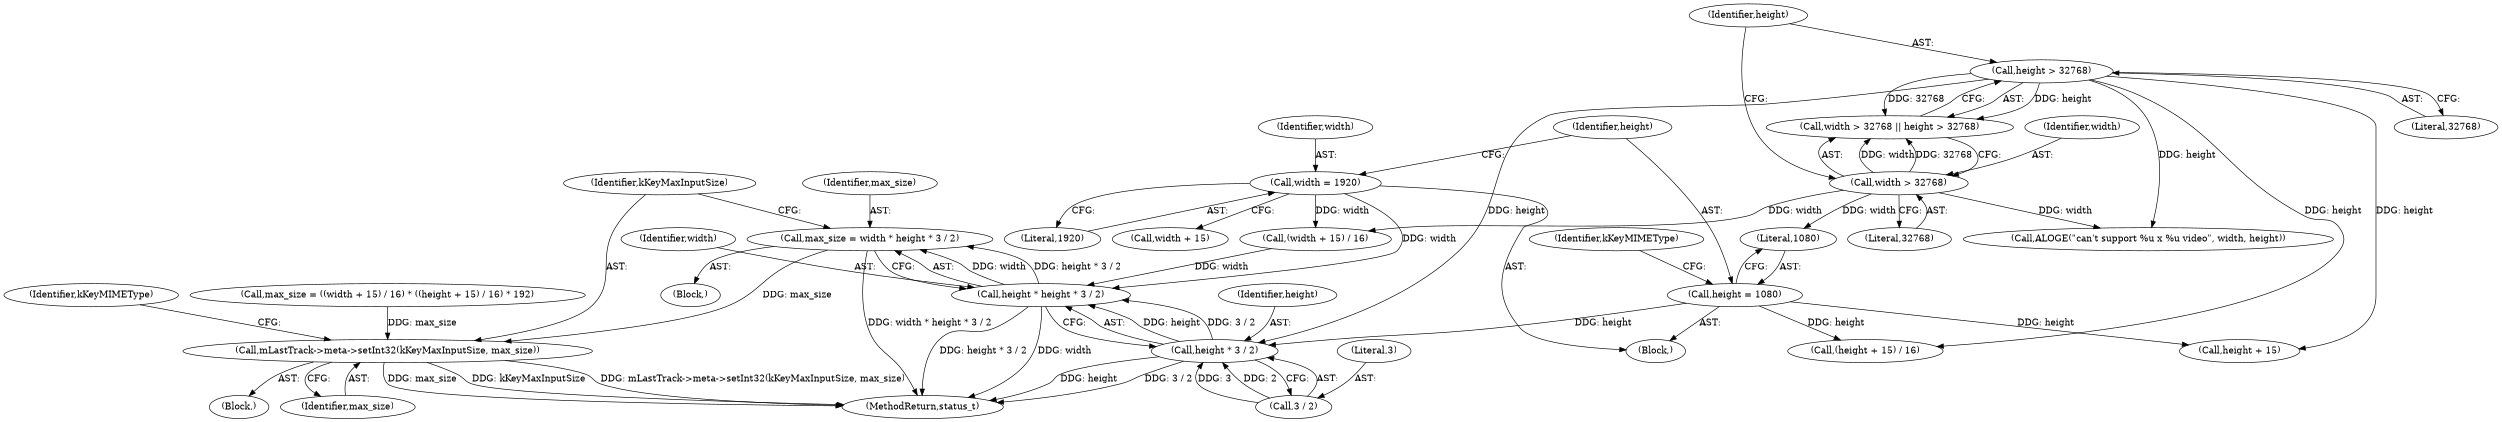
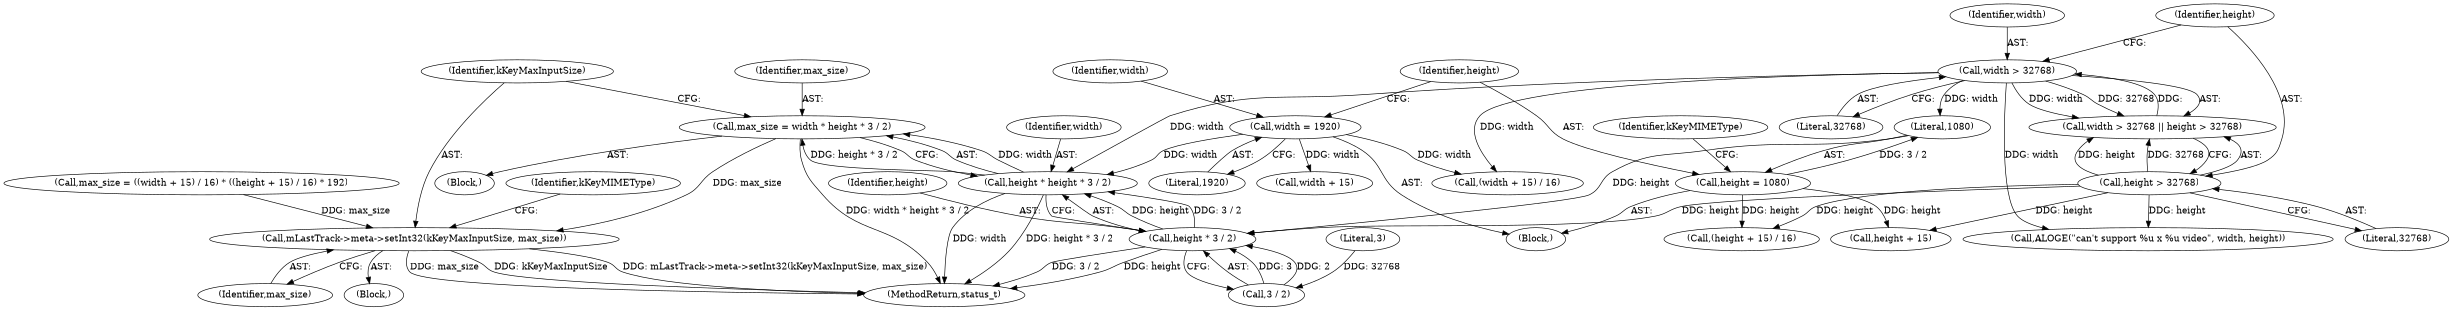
edge "(Call,width > 32768 || height > 32768)" -> "(Call,width > 32768)": label "CFG: " -> "DDG: "
edge "(Call,width = 1920)" -> "(Call,width + 15)": label "CFG: " -> "DDG: width"
edge "(Call,(width + 15) / 16)" -> "(Call,height * height * 3 / 2)": now "(Call,width > 32768)" -> "(Call,height * height * 3 / 2)"
edge "(Call,height = 1080)" -> "(Literal,1080)": label "CFG: " -> "DDG: 3 / 2"
edge "(Call,height = 1080)" -> "(Call,height * 3 / 2)": now "(Literal,1080)" -> "(Call,height * 3 / 2)"
edge "(Literal,3)" -> "(Call,3 / 2)": label "AST: " -> "DDG: 32768"
